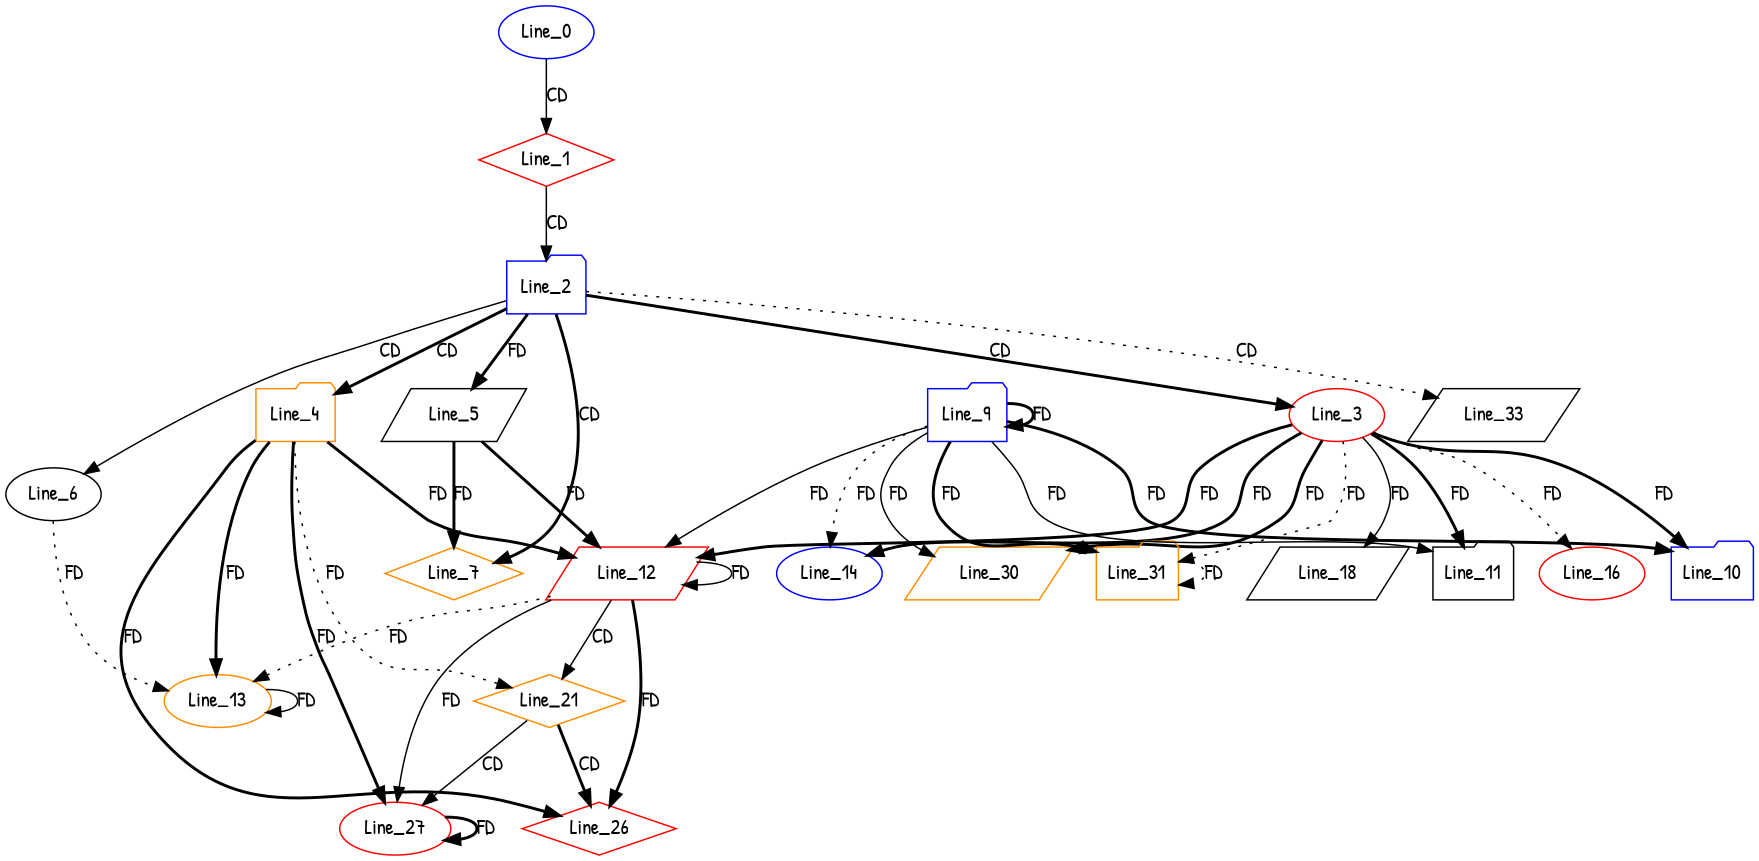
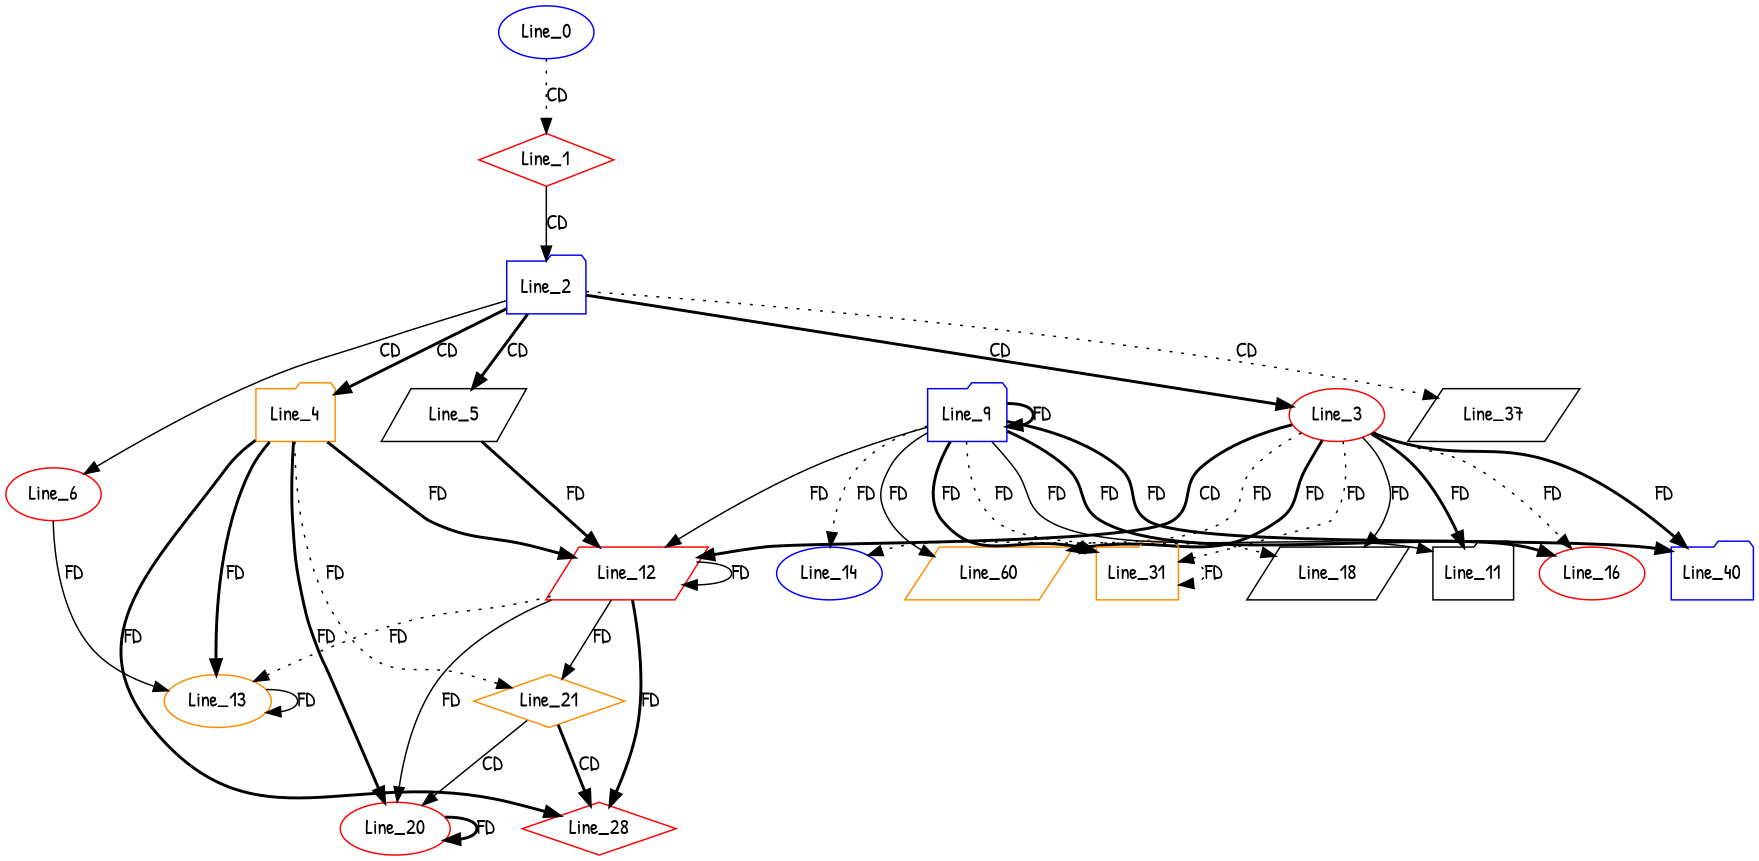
edge "Line_0" -> "Line_1": style solid -> dotted
edge "Line_2" -> "Line_5": label "FD" -> "CD"
node "Line_33": label "Line_33" -> "Line_37"
node "Line_6": color black -> red
edge "Line_3" -> "Line_12": label "FD" -> "CD"
edge "Line_9" -> "Line_16": added, label "FD"
edge "Line_3" -> "Line_14": style bold -> dotted
edge "Line_9" -> "Line_18": added, label "FD"
node "Line_7": removed
node "Line_30": label "Line_30" -> "Line_60"
node "Line_10": label "Line_10" -> "Line_40"
edge "Line_6" -> "Line_13": style dotted -> solid
edge "Line_12" -> "Line_21": label "CD" -> "FD"
node "Line_27": label "Line_27" -> "Line_20"
node "Line_26": label "Line_26" -> "Line_28"
